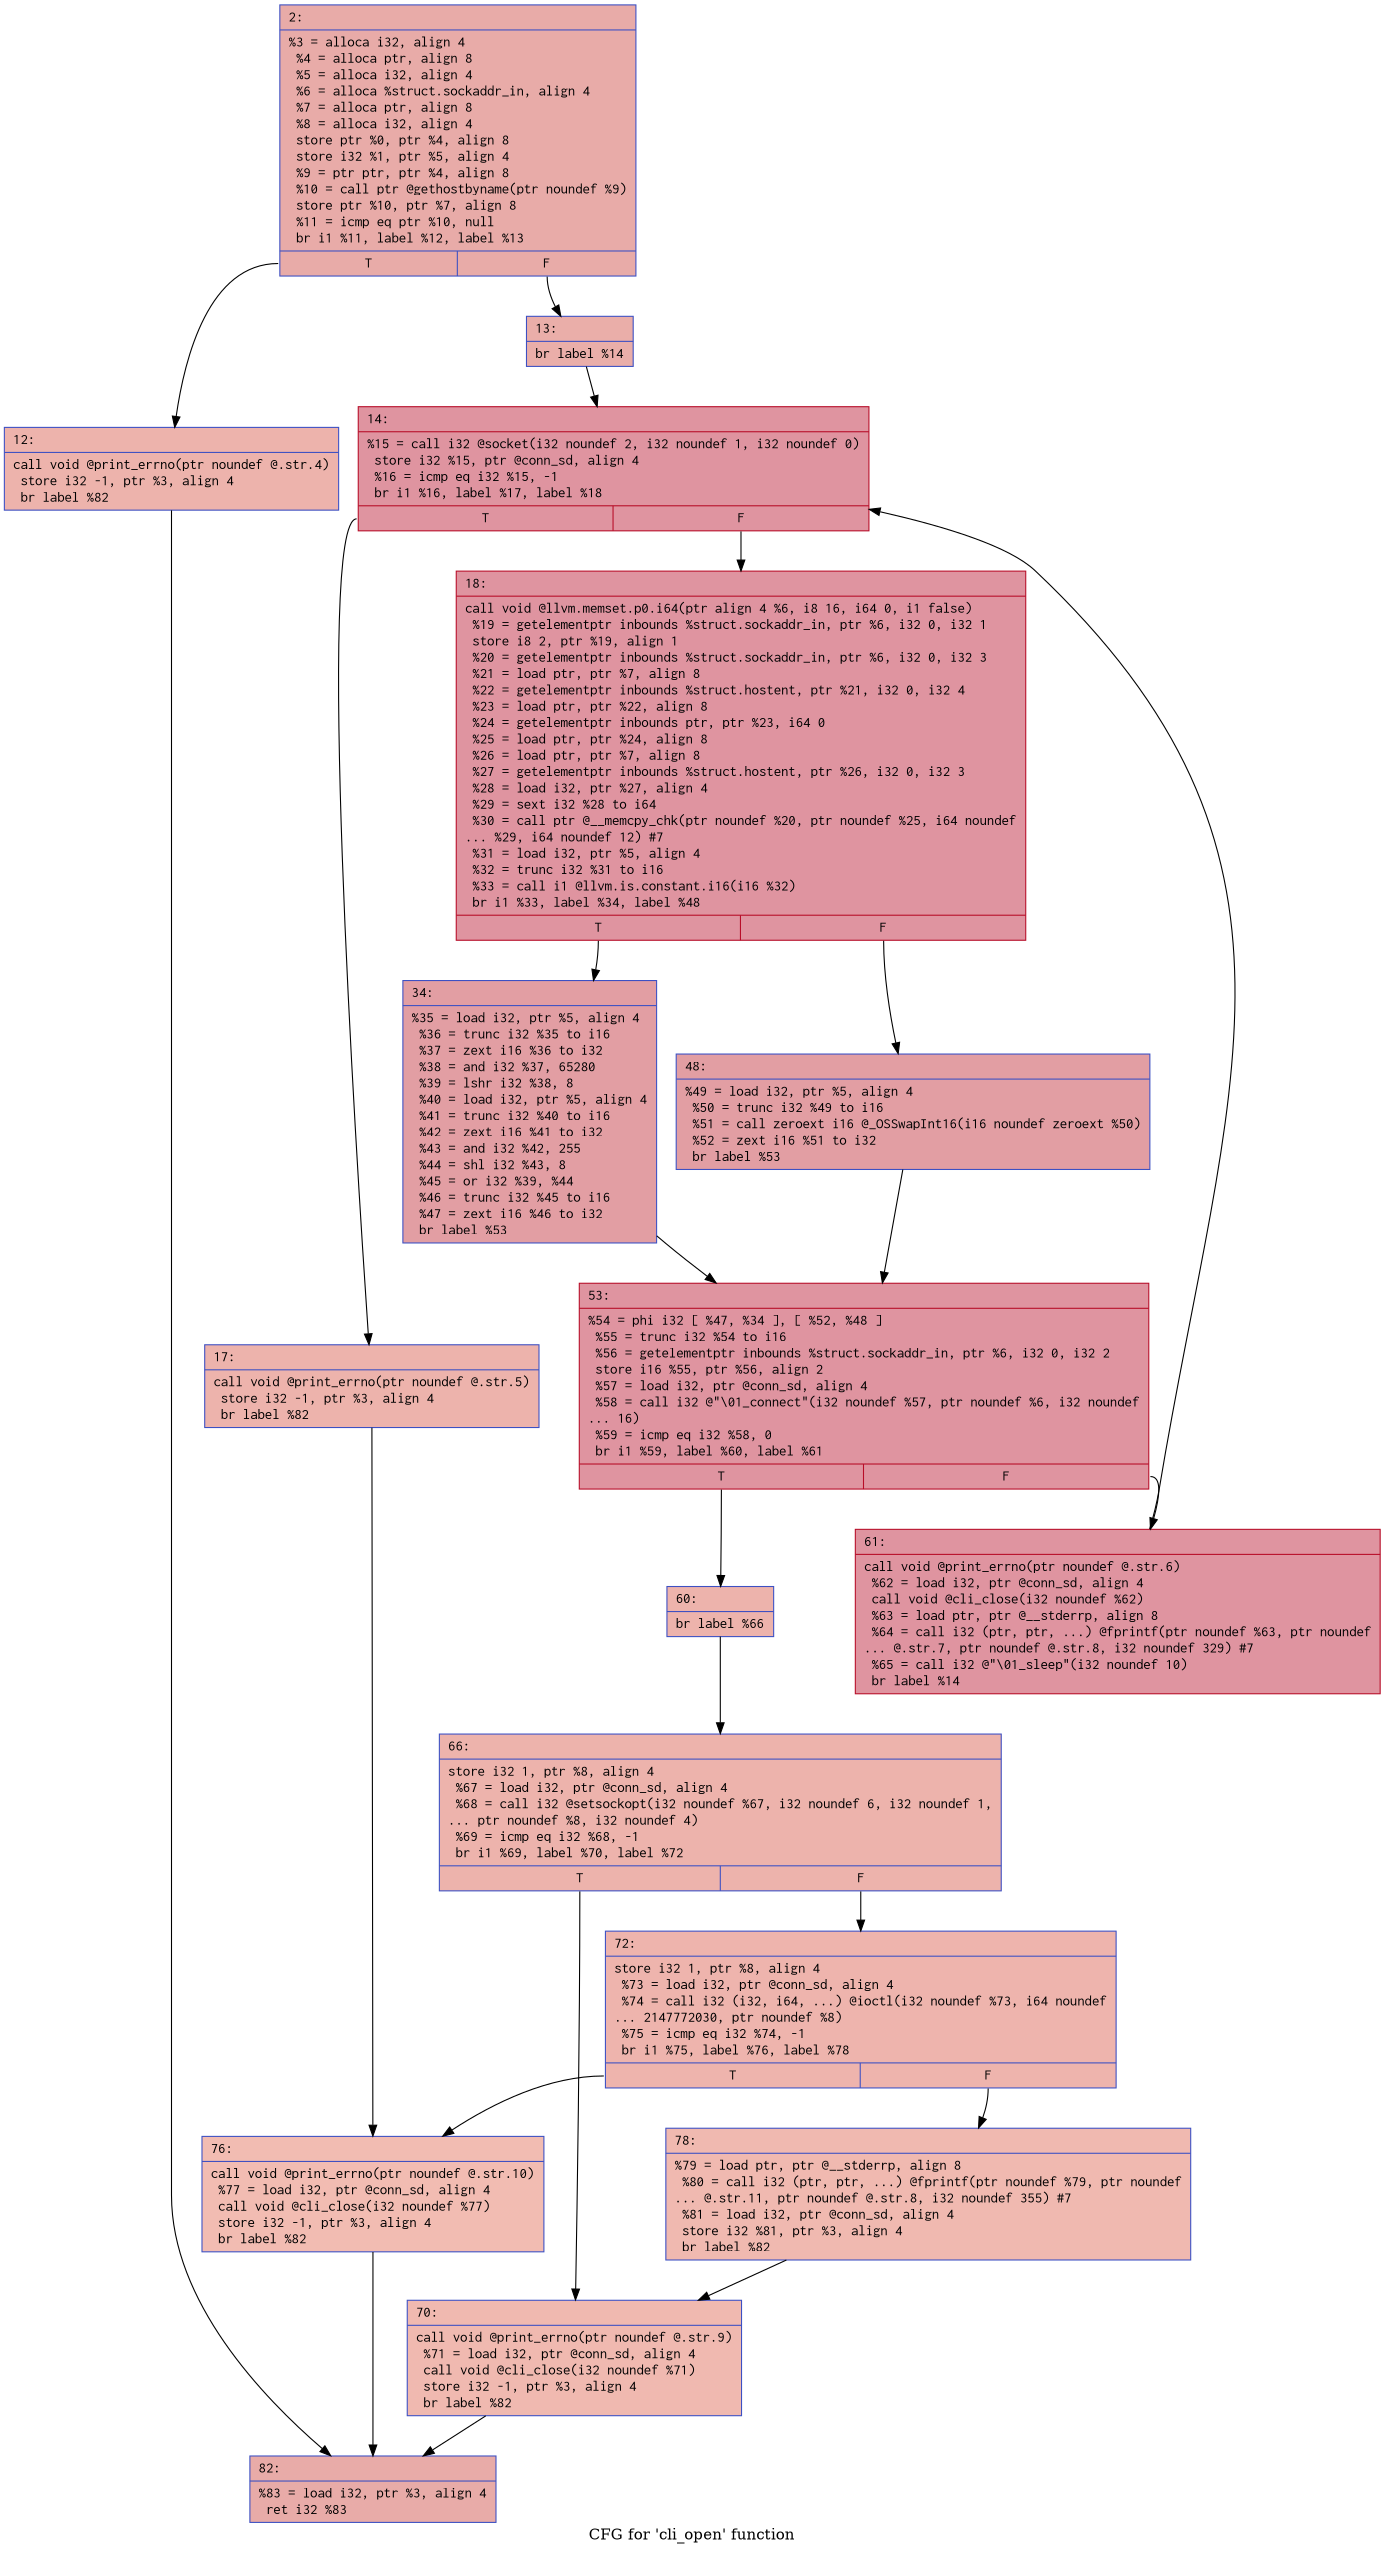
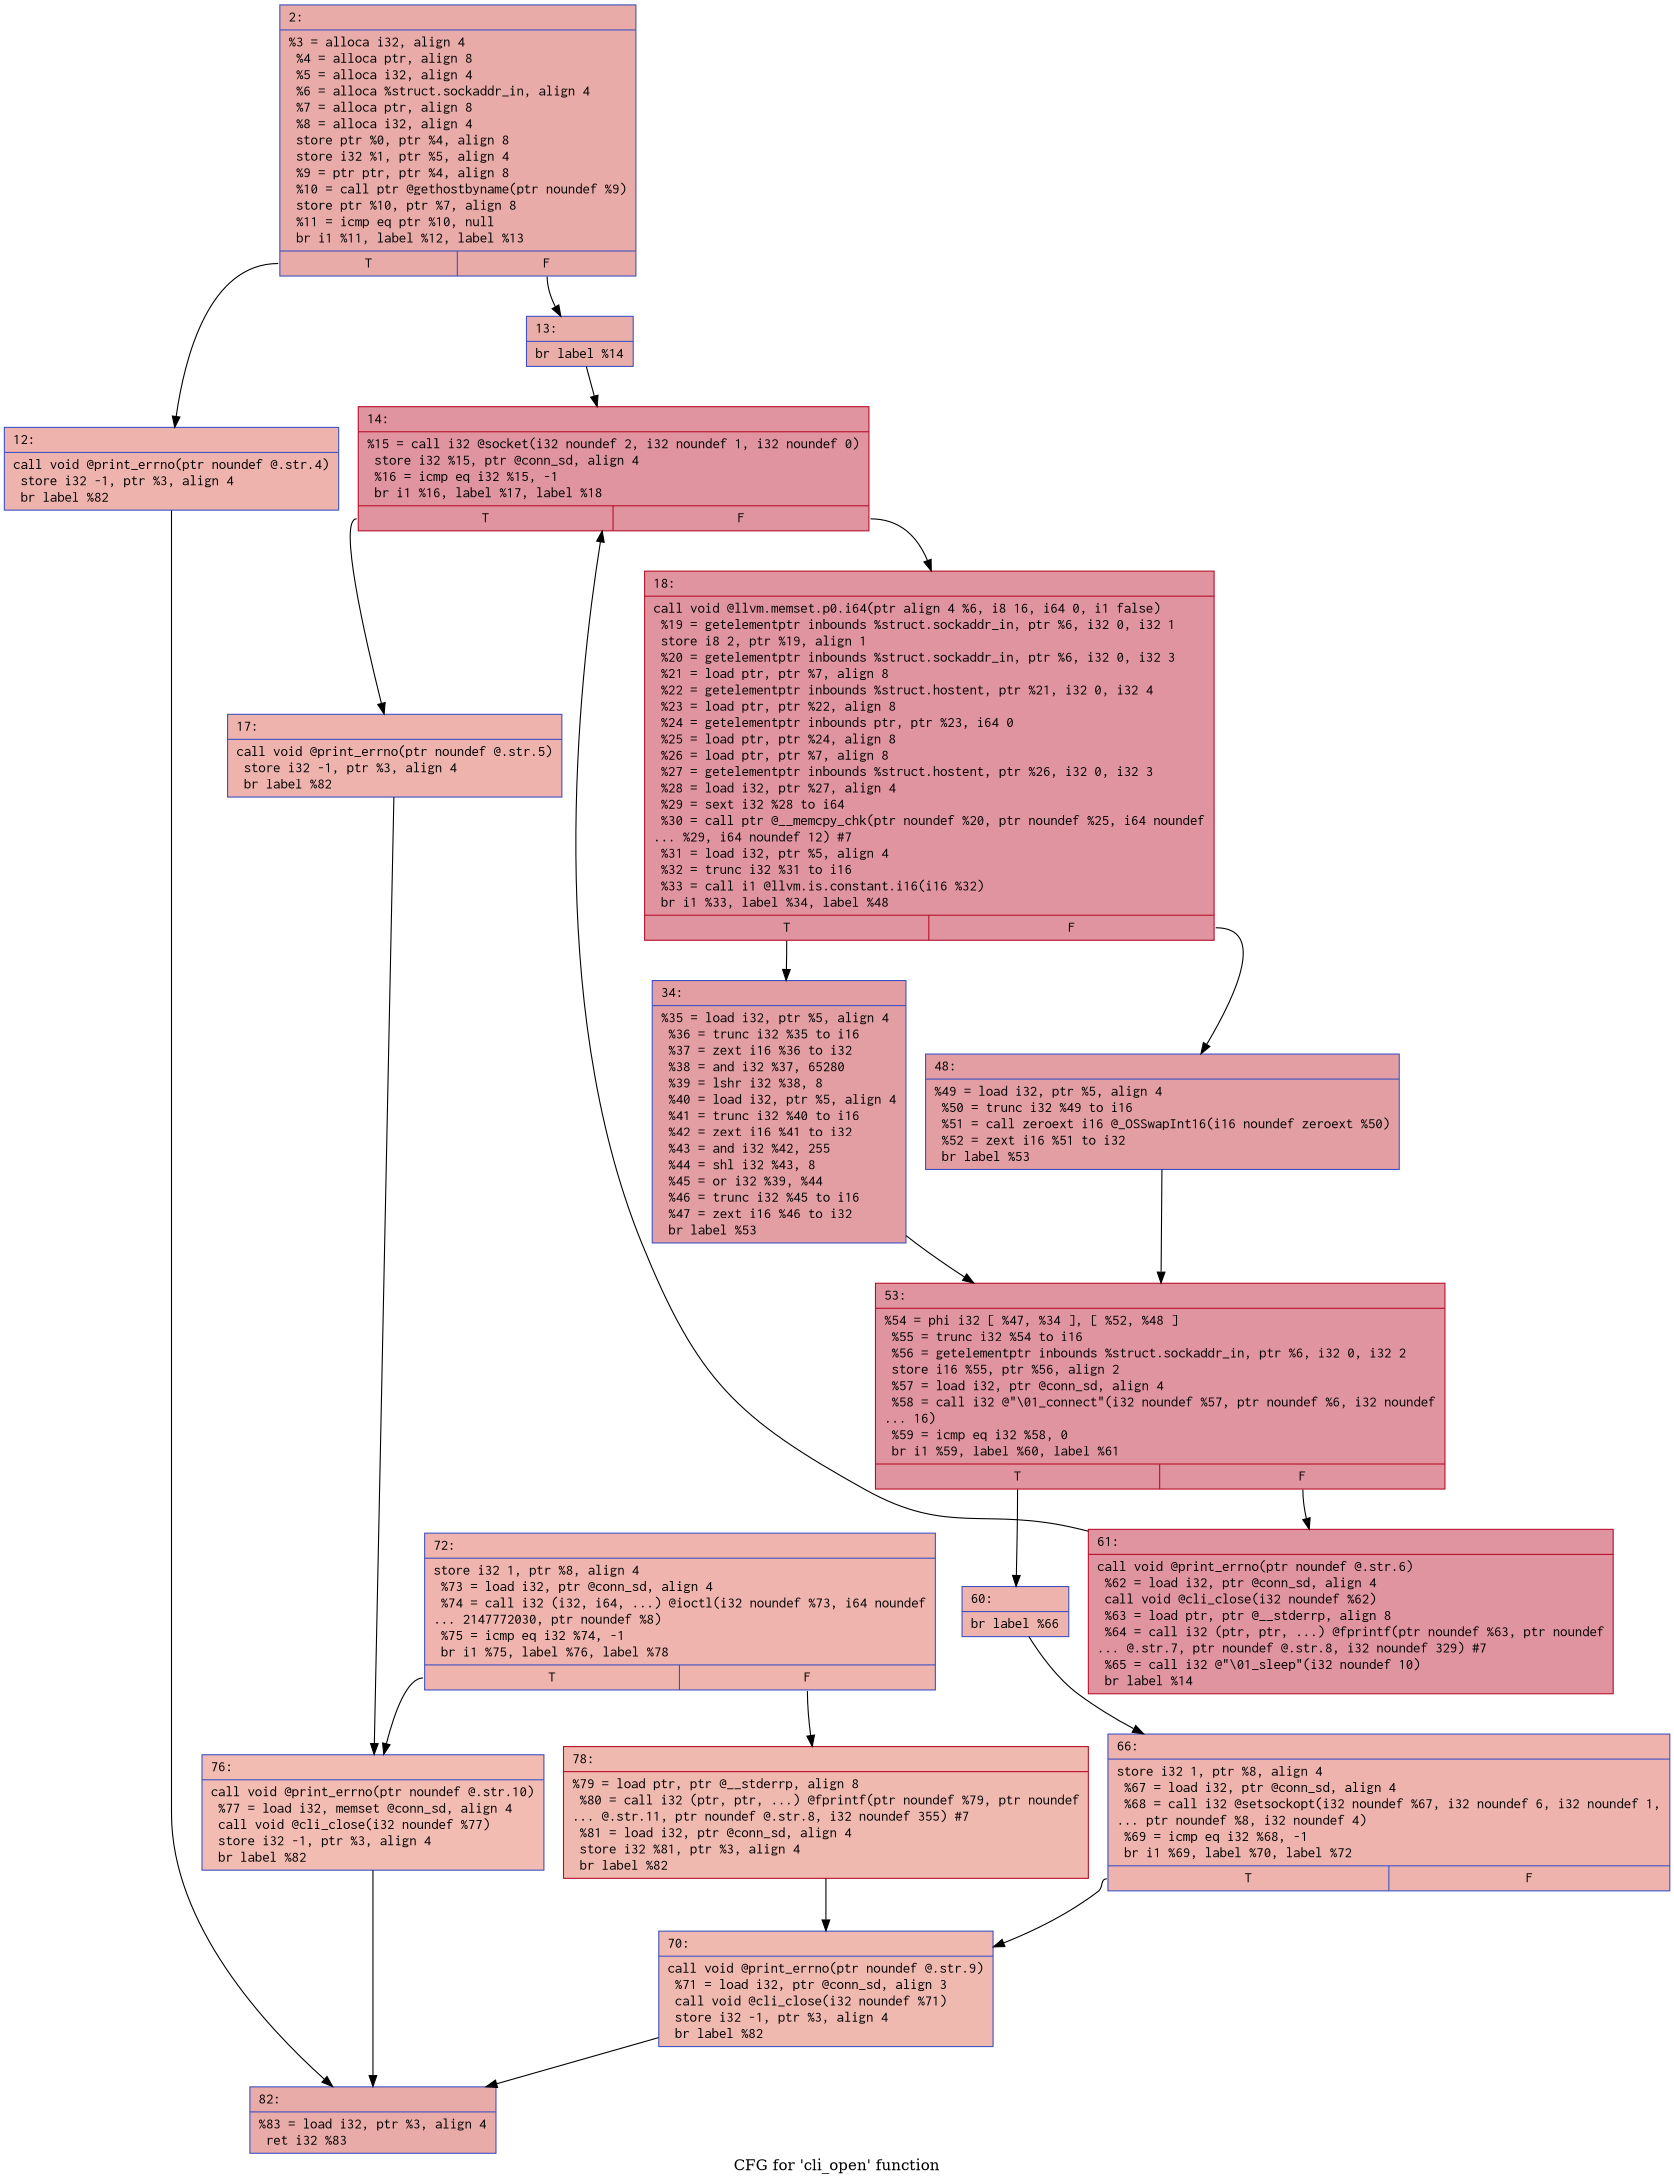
edge "66:" -> "72:": removed
node "76:": text "%77 = load i32, ptr @conn_sd, align 4" -> "%77 = load i32, memset @conn_sd, align 4"
node "78:": color #3d50c3ff -> #b70d28ff
node "70:": text "%71 = load i32, ptr @conn_sd, align 4" -> "%71 = load i32, ptr @conn_sd, align 3"
